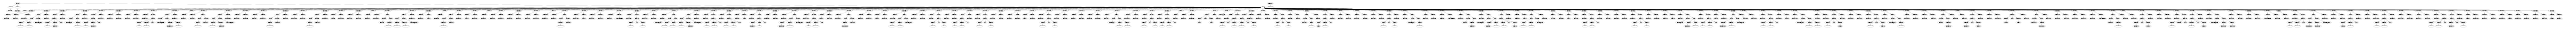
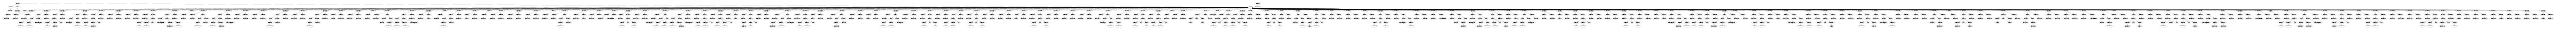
node "Temp171: T241": removed
